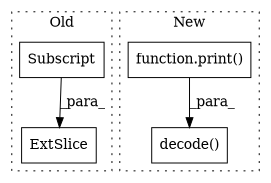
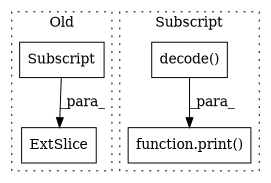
cluster "New": label "New" -> "Subscript"
edge "function.print()" -> "decode()": reversed
